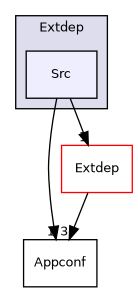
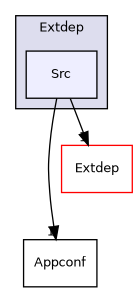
edge "Extdep" -> "Appconf": removed
